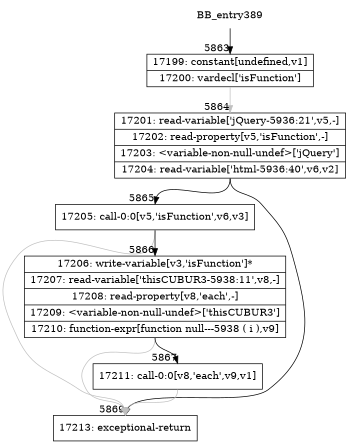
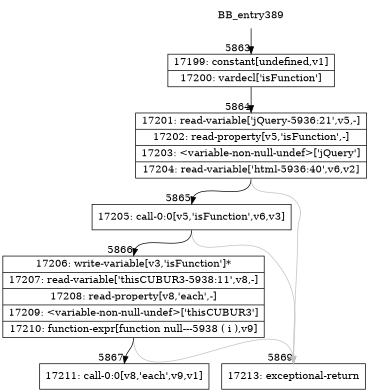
edge "17199: constant[undefined,v1]" -> "17201: read-variable['jQuery-5936:21',v5,-]": color gray -> black
edge "17201: read-variable['jQuery-5936:21',v5,-]" -> "17213: exceptional-return": color black -> gray
edge "17211: call-0:0[v8,'each',v9,v1]" -> "17213: exceptional-return": removed
